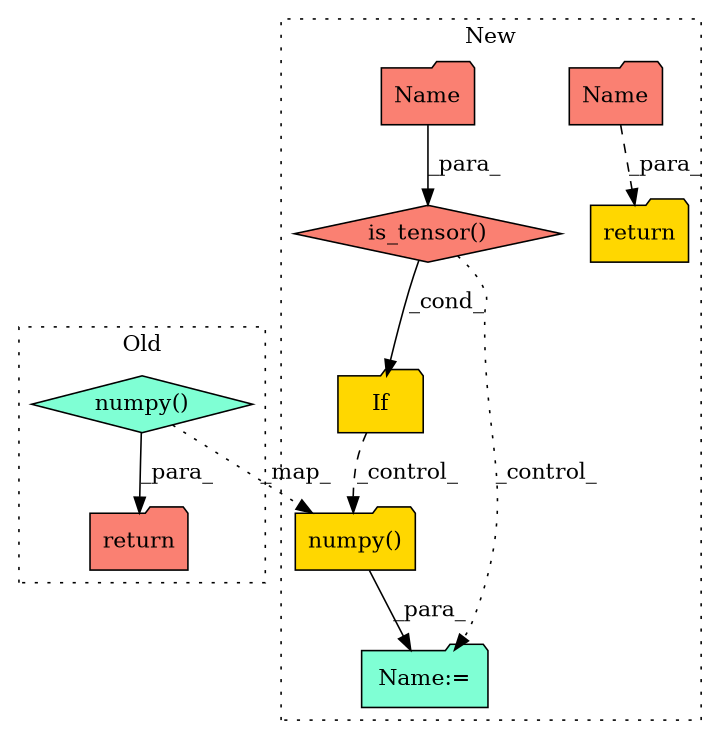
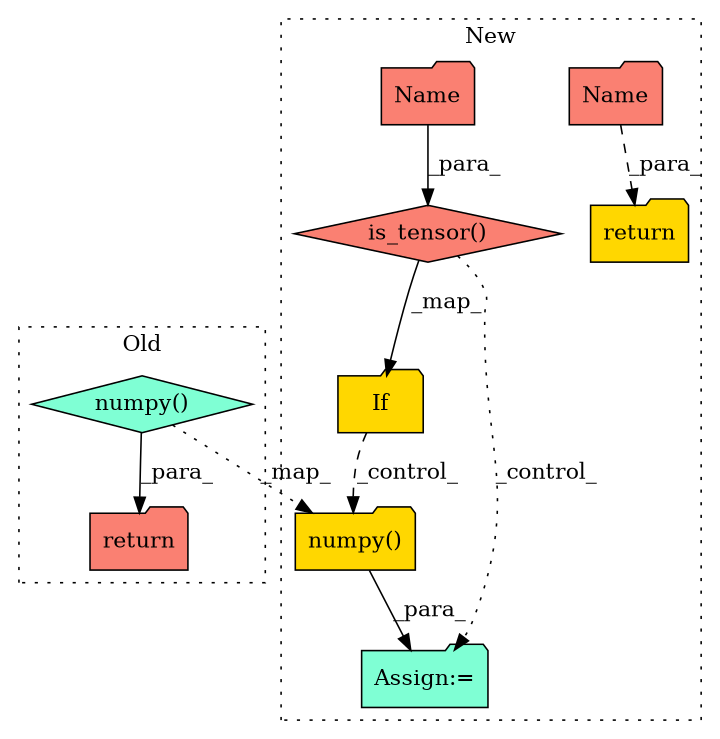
edge "is_tensor()" -> "If": label "_cond_" -> "_map_"
node "Name:=": label "Name:=" -> "Assign:="
